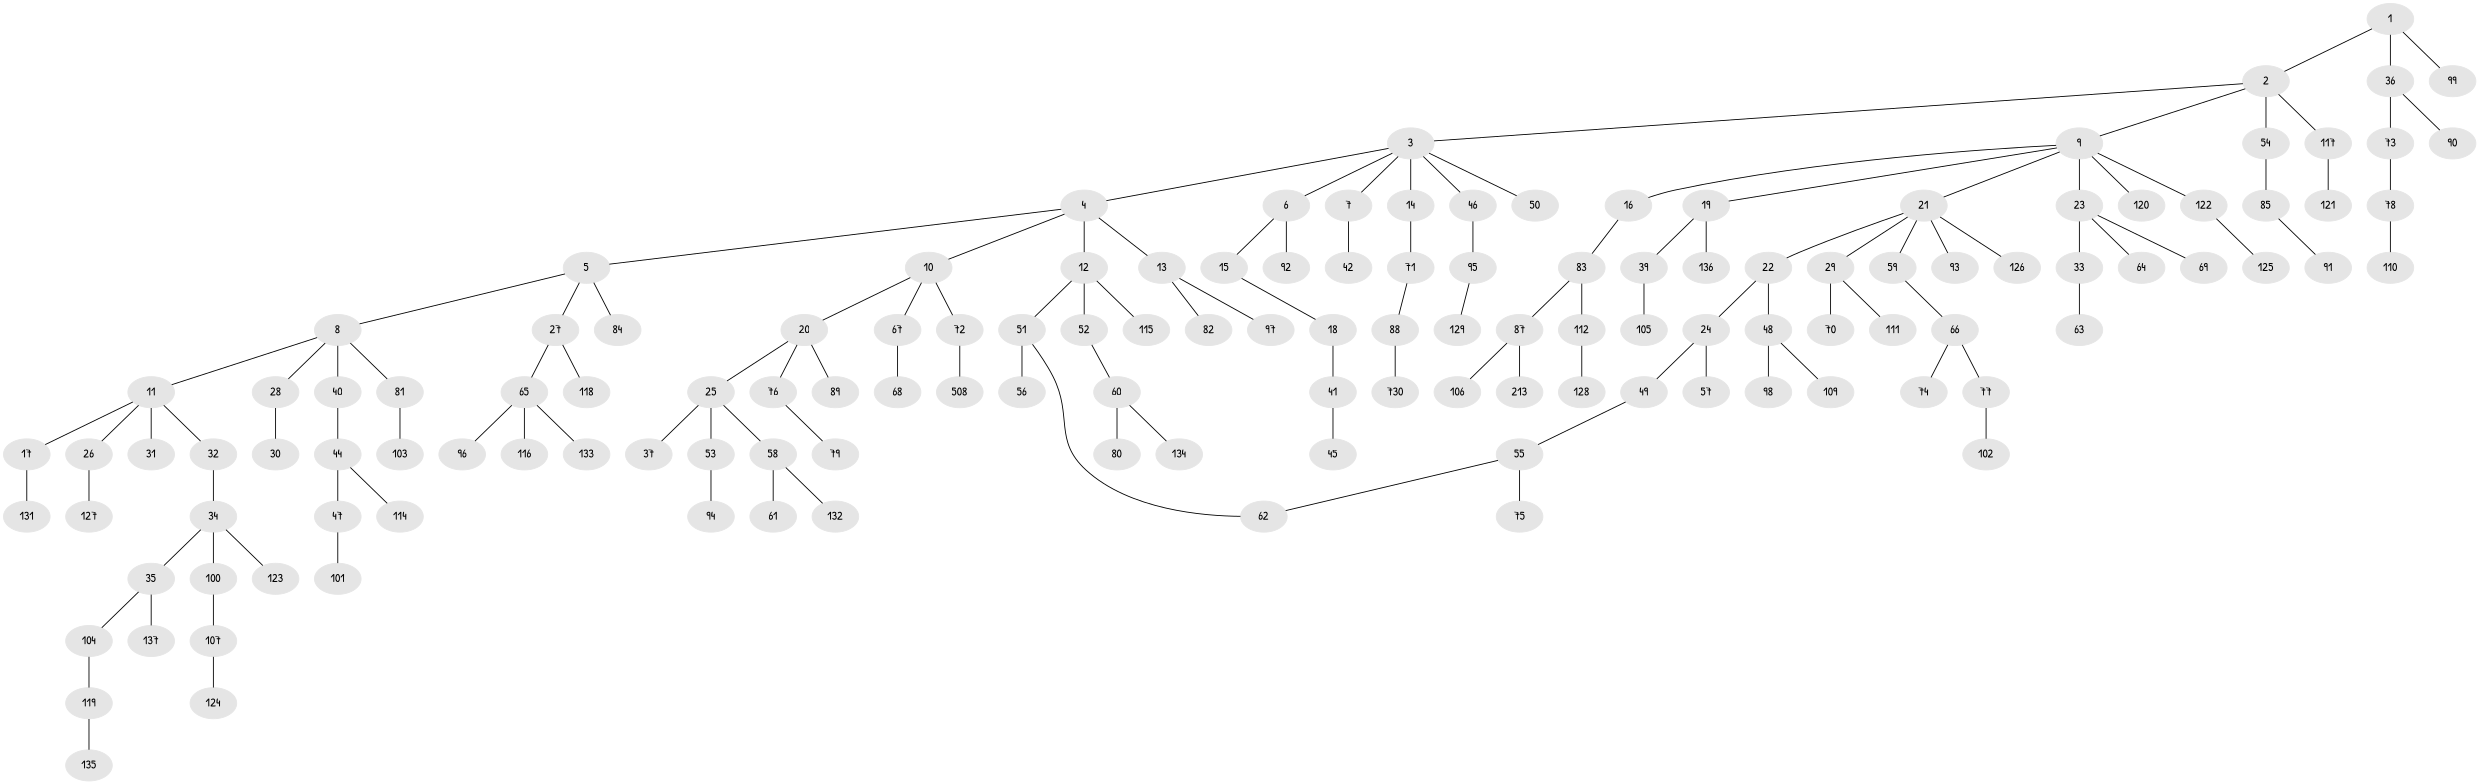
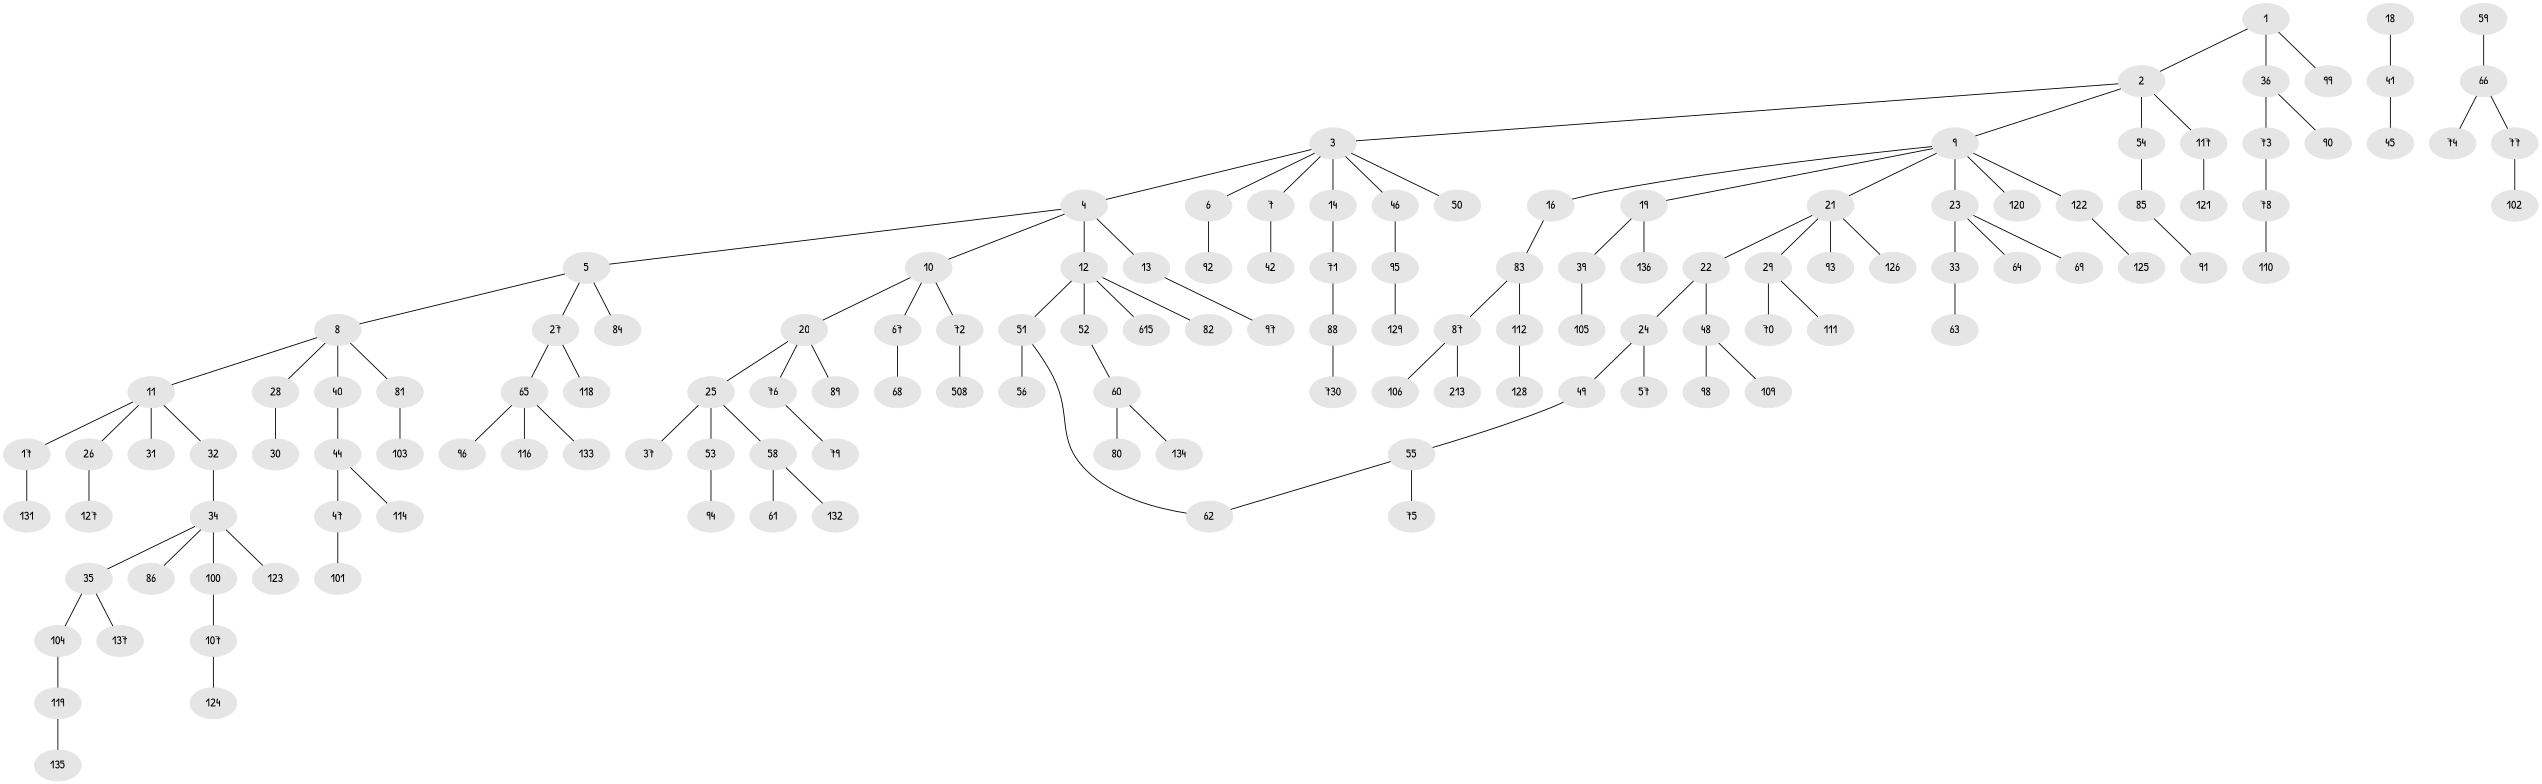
edge "21" -- "59": removed
node "15": removed
edge "13" -- "82": now "12" -- "82"
node "115": label "115" -> "615"
node "86": added
